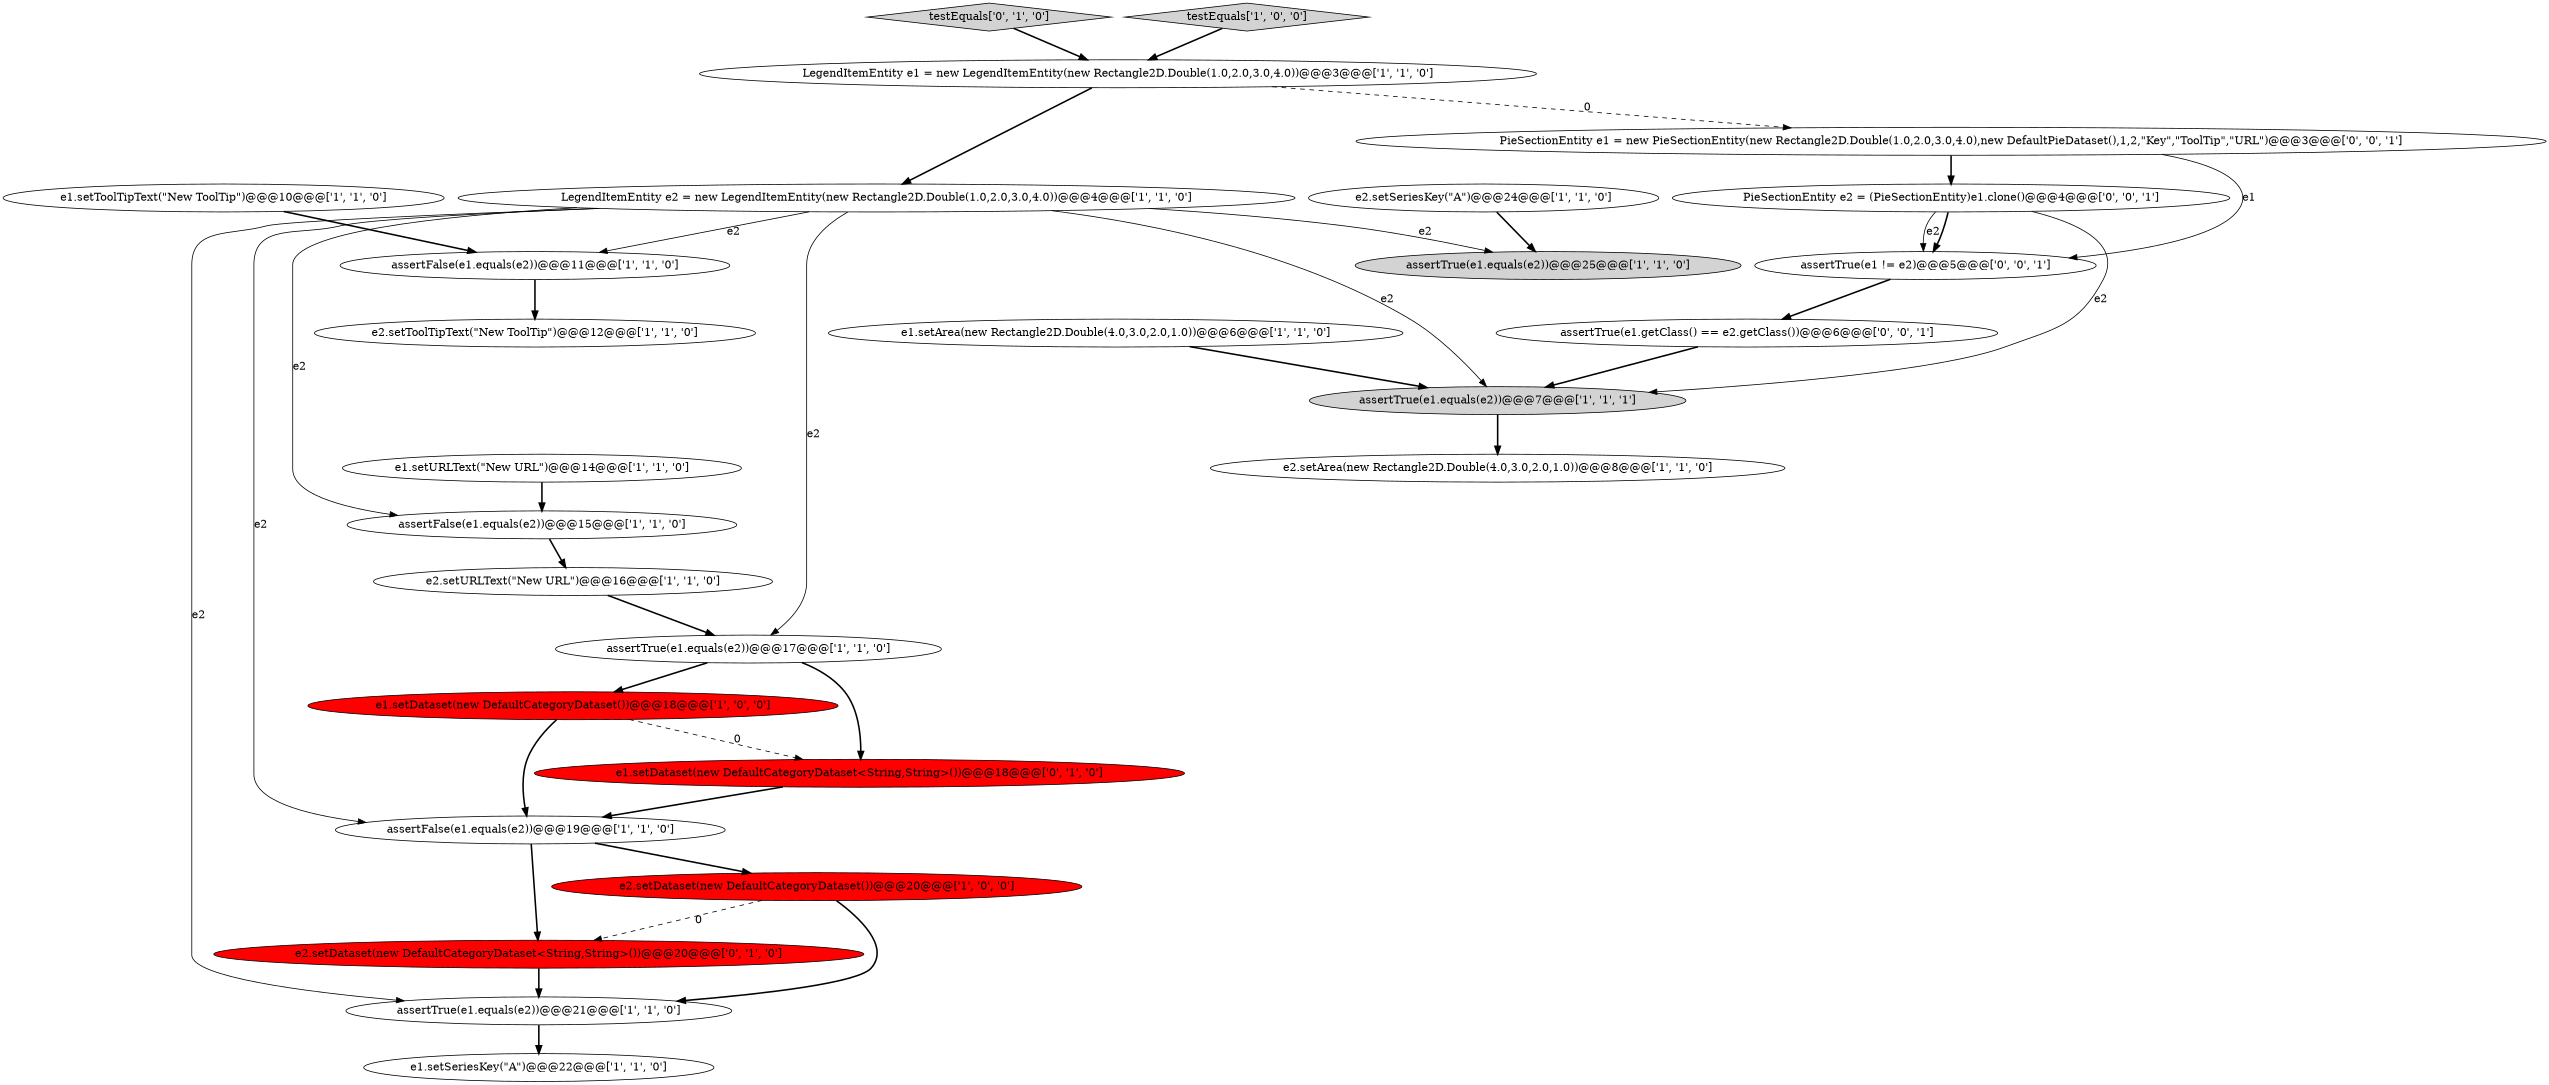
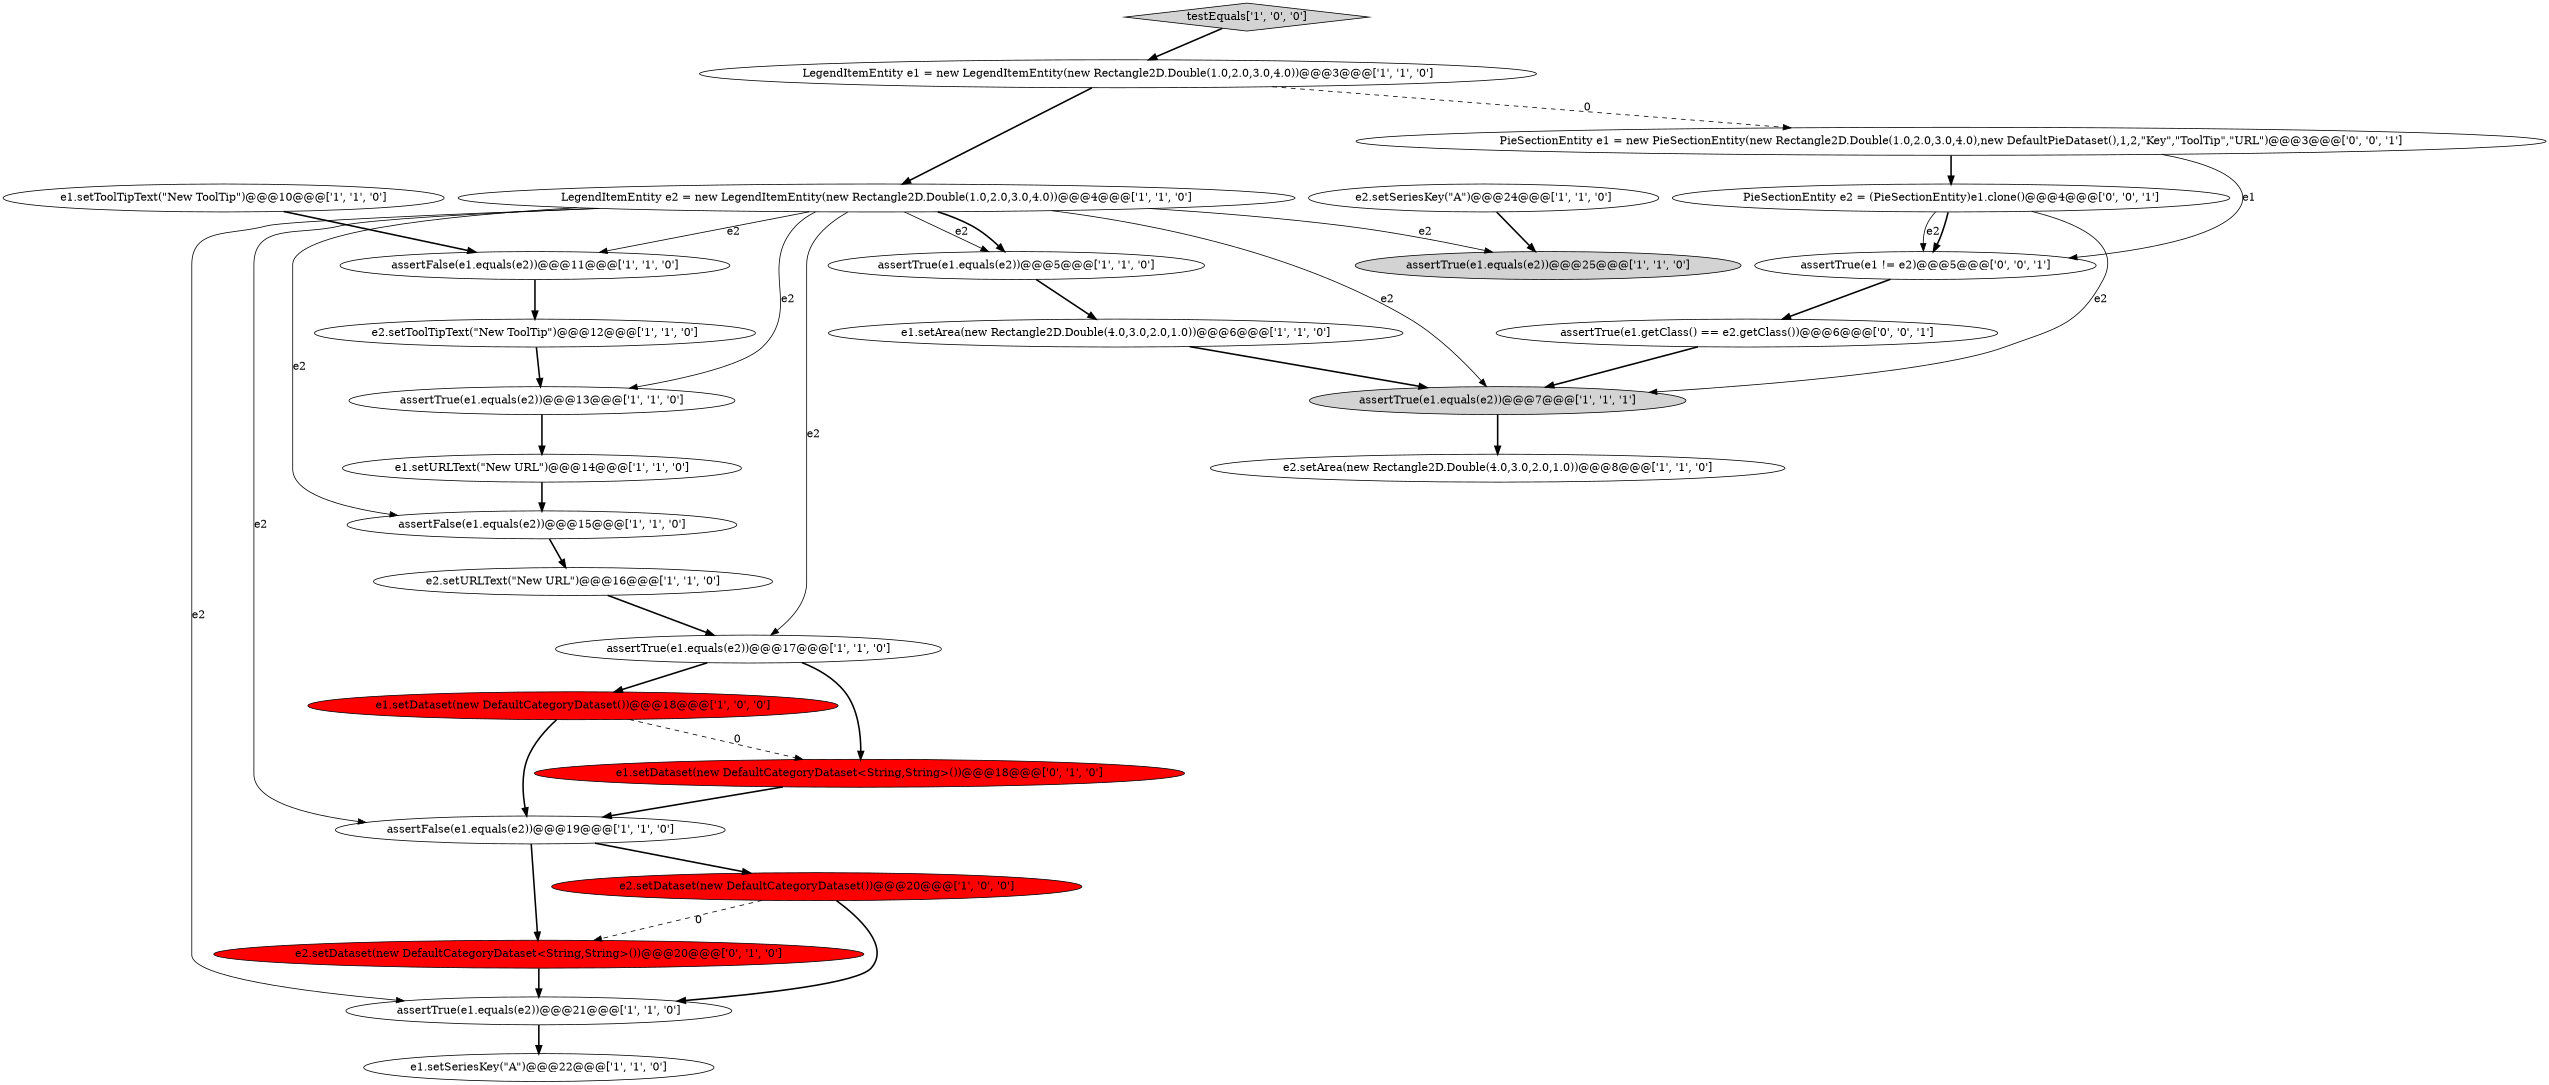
node "testEquals['0', '1', '0']": removed
node "assertTrue(e1.equals(e2))@@@5@@@['1', '1', '0']": added
node "assertTrue(e1.equals(e2))@@@13@@@['1', '1', '0']": added
